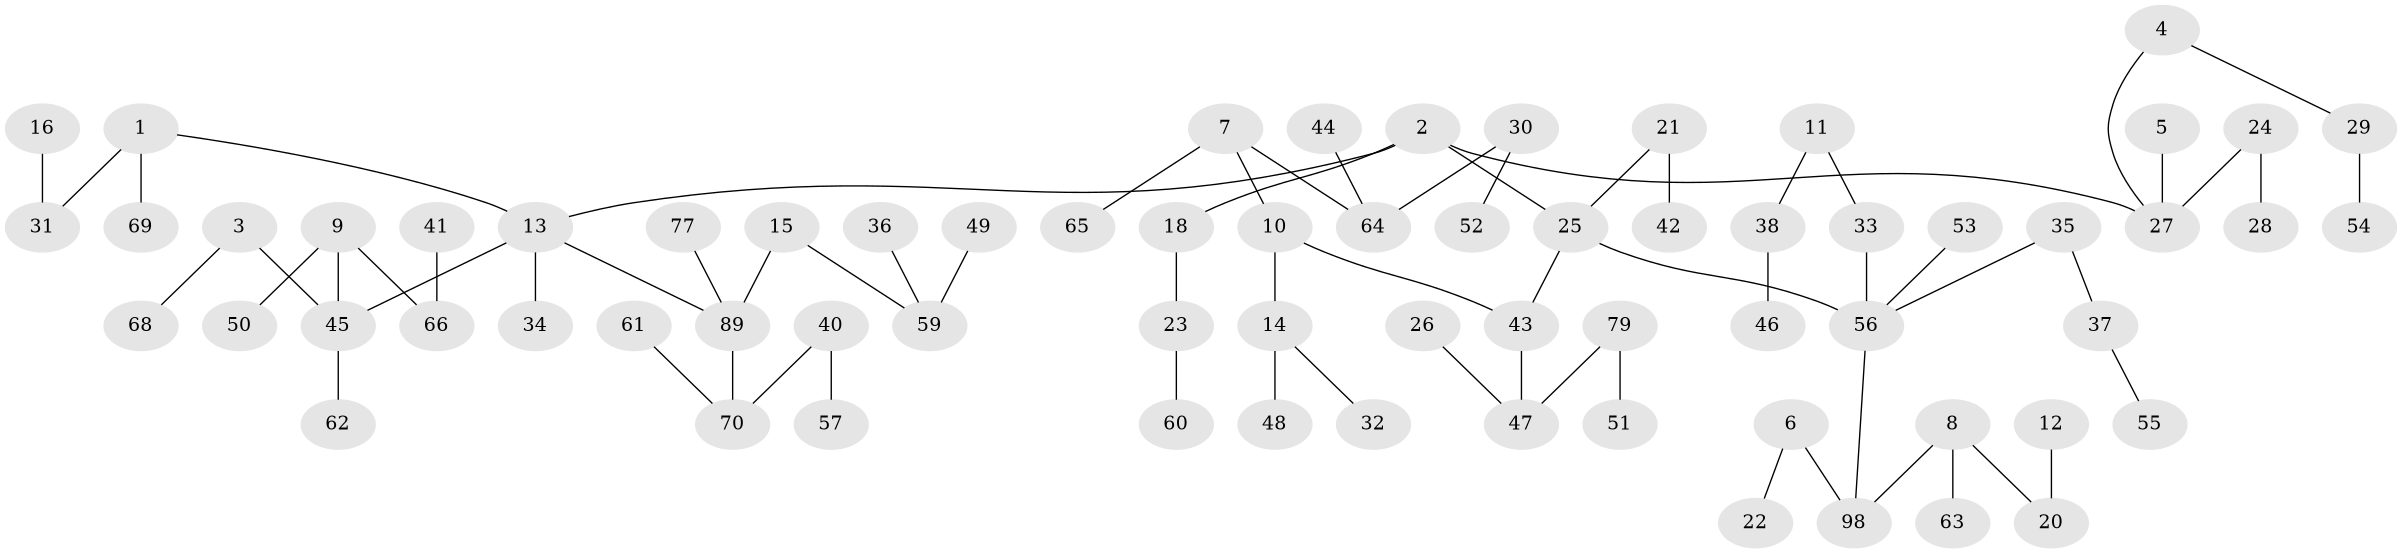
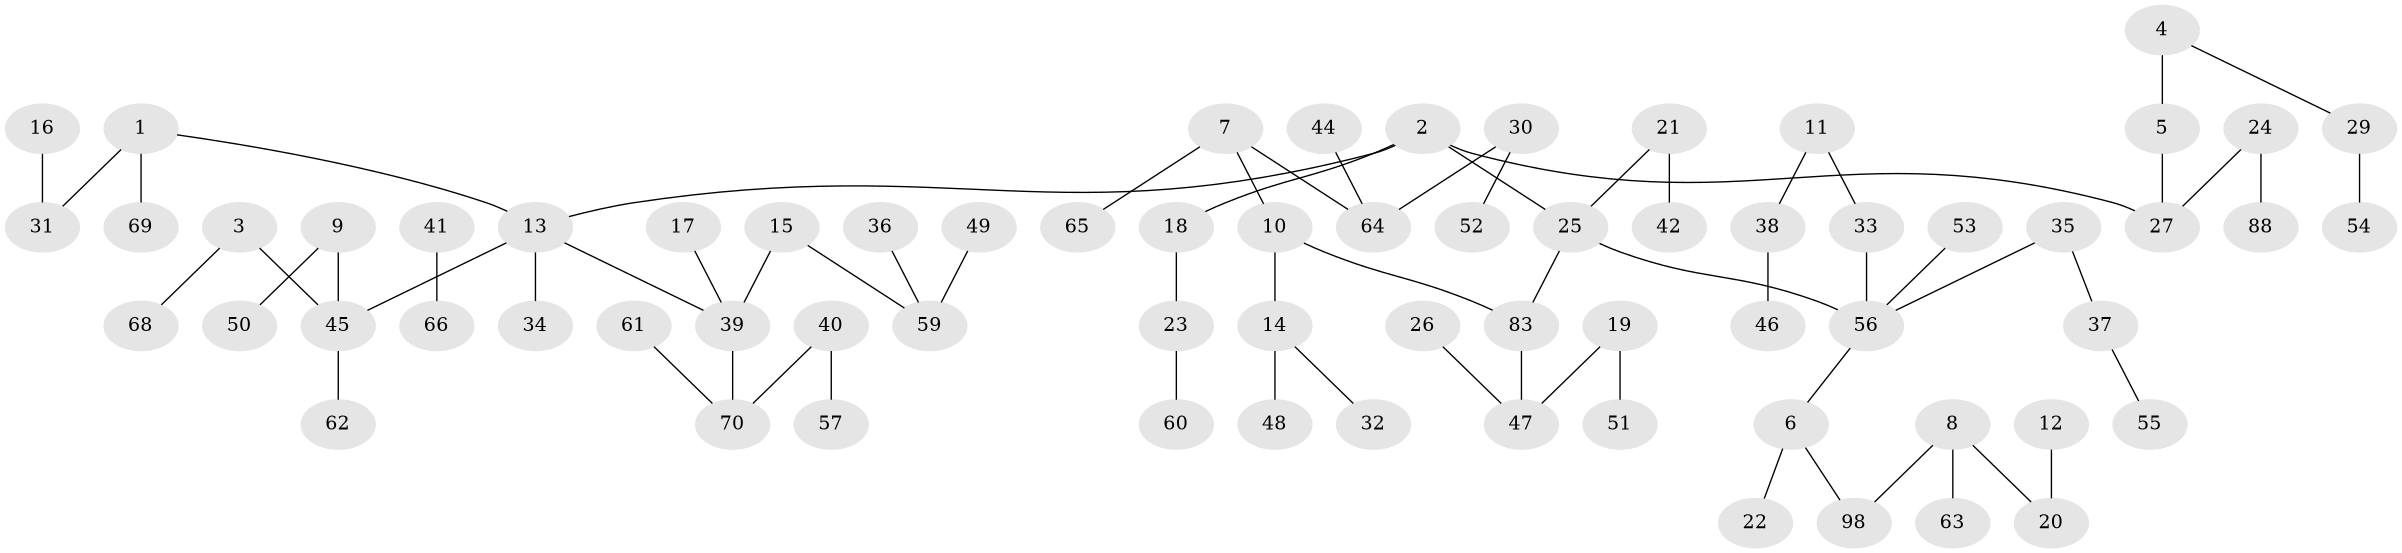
edge "4" -- "27": now "4" -- "5"
node "77": label "77" -> "17"
node "28": label "28" -> "88"
edge "9" -- "66": removed
node "89": label "89" -> "39"
node "43": label "43" -> "83"
node "79": label "79" -> "19"
edge "56" -- "98": now "56" -- "6"
